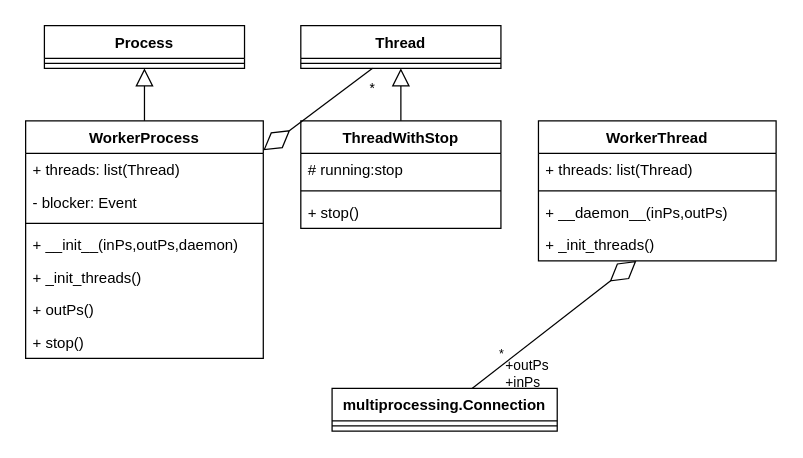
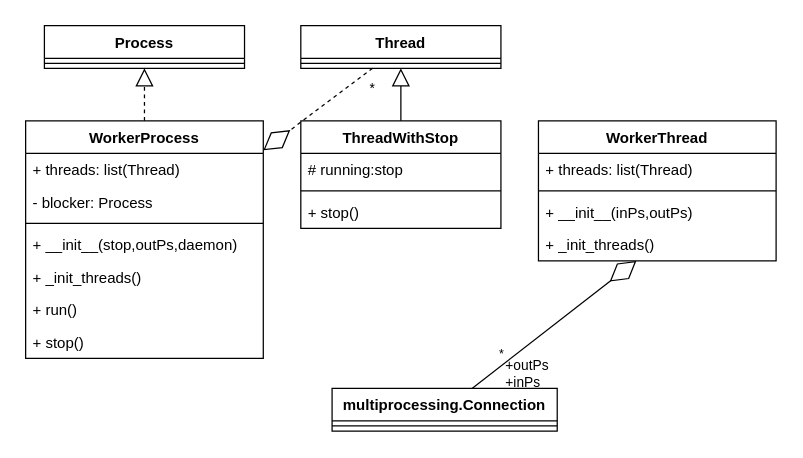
edge "Thread" -> "WorkerProcess": style solid -> dashed
edge "WorkerProcess" -> "Process": style solid -> dashed
node "- blocker: Event": label "- blocker: Event" -> "- blocker: Process"
node "+ __daemon__(inPs,outPs)": label "+ __daemon__(inPs,outPs)" -> "+ __init__(inPs,outPs)"
node "+ __init__(inPs,outPs,daemon)": label "+ __init__(inPs,outPs,daemon)" -> "+ __init__(stop,outPs,daemon)"
node "+ outPs()": label "+ outPs()" -> "+ run()"
